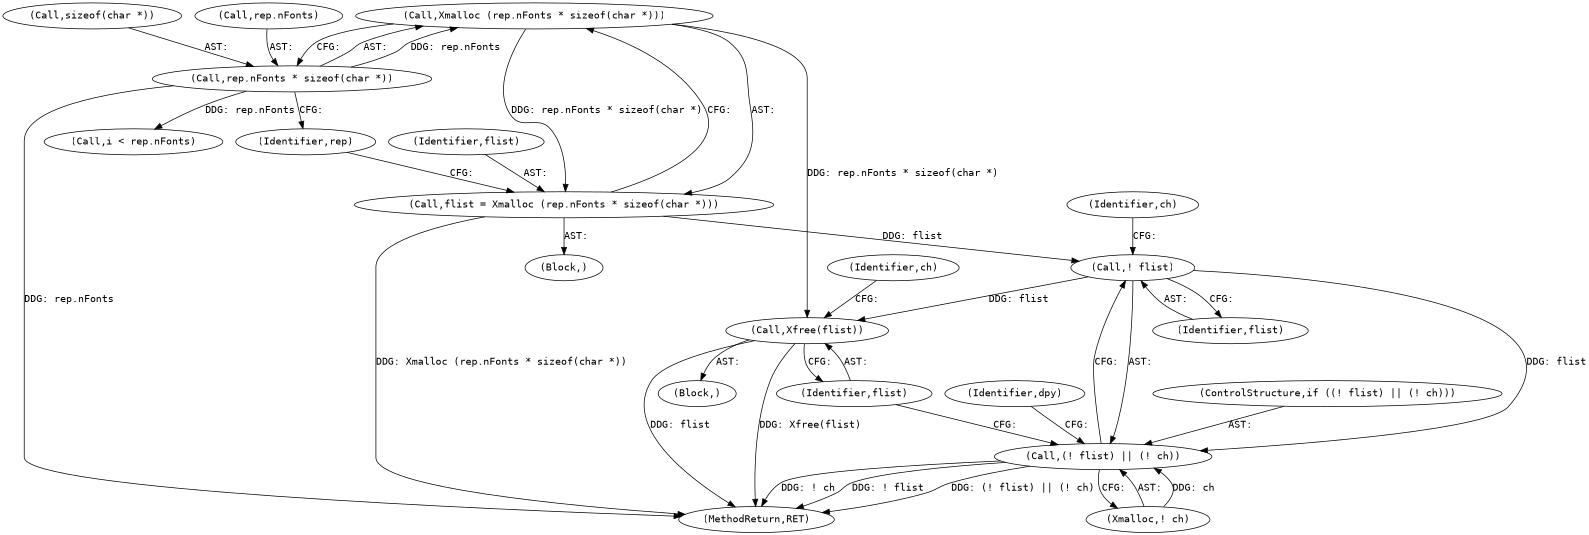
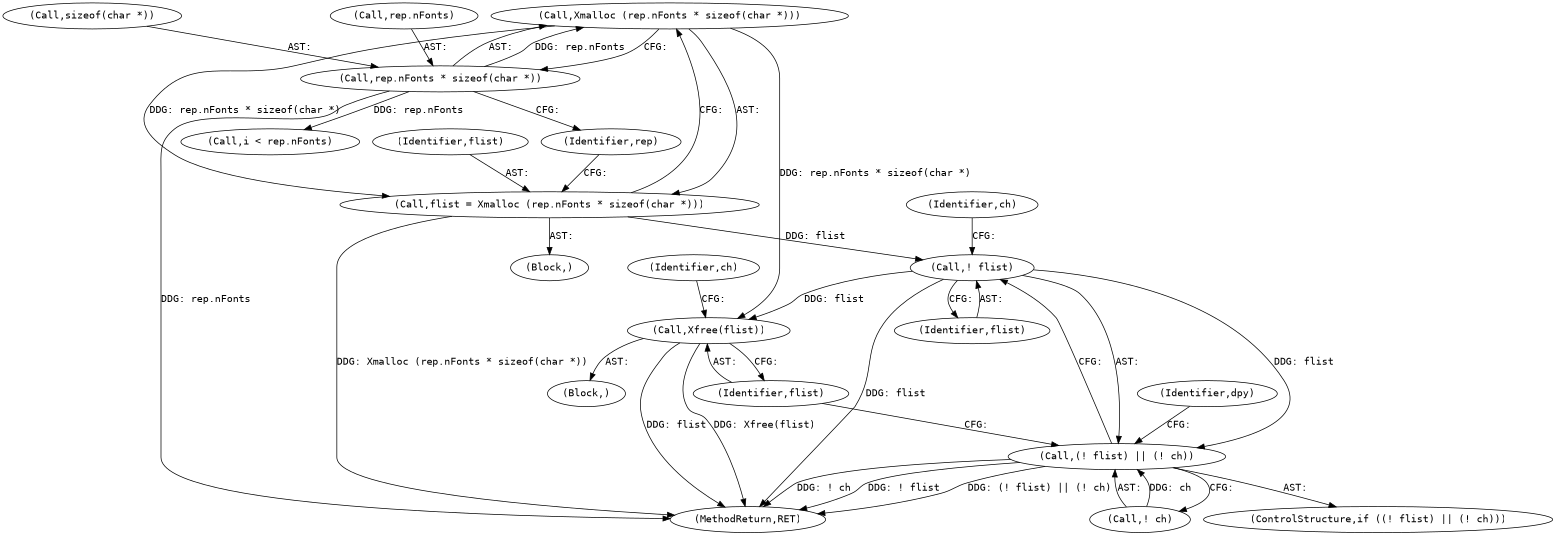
edge "(Call,! flist)" -> "(MethodReturn,RET)": added, label "DDG: flist"
edge "(ControlStructure,if ((! flist) || (! ch)))" -> "(Call,(! flist) || (! ch))": reversed
node "(Xmalloc,! ch)": label "(Xmalloc,! ch)" -> "(Call,! ch)"
